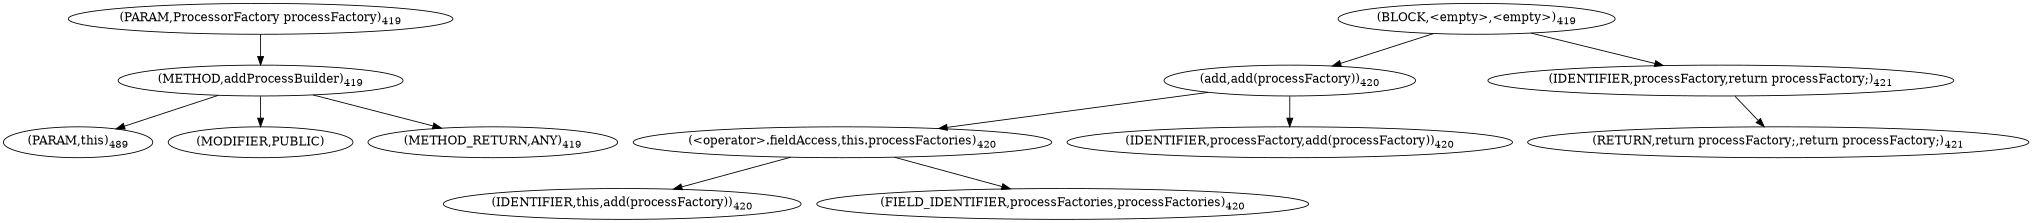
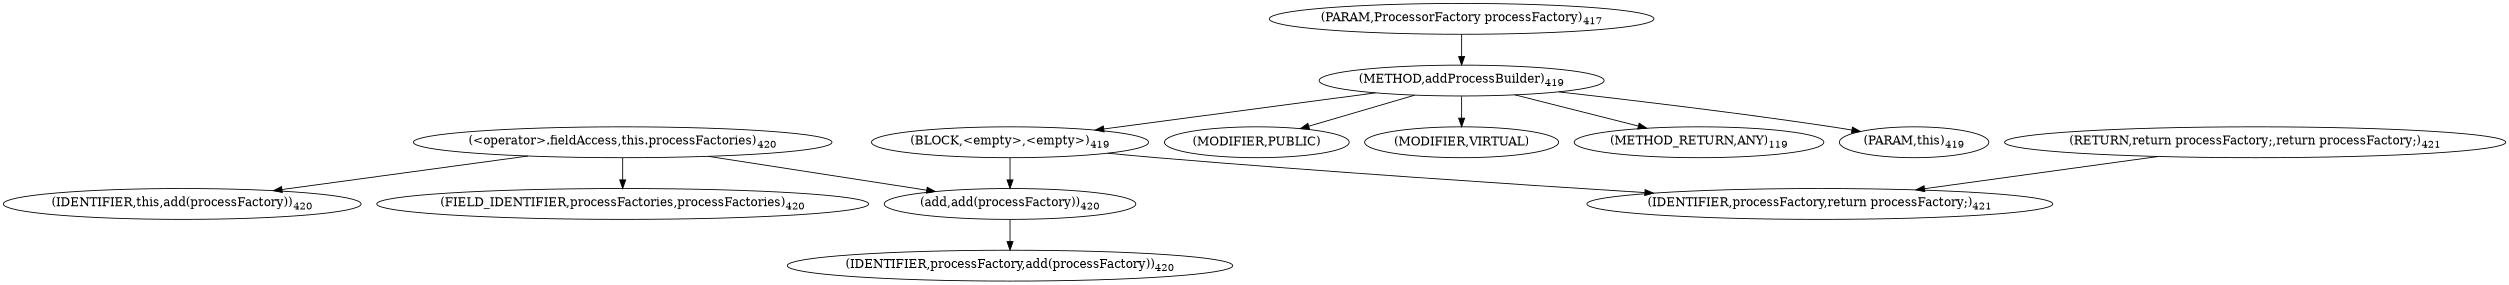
node "(PARAM,ProcessorFactory processFactory)": text "419" -> "417"
edge "(IDENTIFIER,processFactory,return processFactory;)" -> "(RETURN,return processFactory;,return processFactory;)": reversed
edge "(add,add(processFactory))" -> "(<operator>.fieldAccess,this.processFactories)": reversed
edge "(METHOD,addProcessBuilder)" -> "(BLOCK,<empty>,<empty>)": added
node "(PARAM,this)": text "489" -> "419"
node "(METHOD_RETURN,ANY)": text "419" -> "119"
node "(MODIFIER,VIRTUAL)": added
